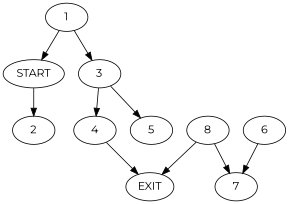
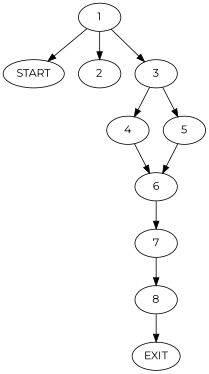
edge "START" -> "2": now "1" -> "2"
edge "5" -> "6": added
edge "8" -> "7": reversed
edge "4" -> "EXIT": now "4" -> "6"
